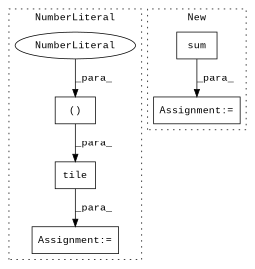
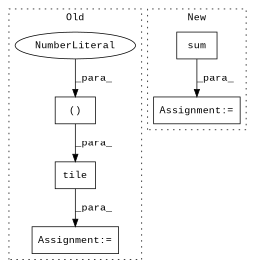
cluster "NumberLiteral": label "NumberLiteral" -> "Old"
